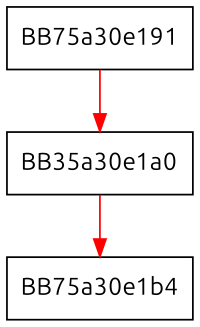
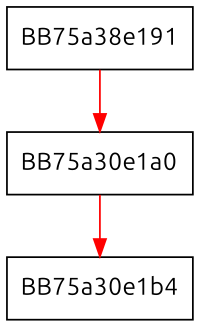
node "BB75a30e191": label "BB75a30e191" -> "BB75a38e191"
node "BB35a30e1a0": label "BB35a30e1a0" -> "BB75a30e1a0"
